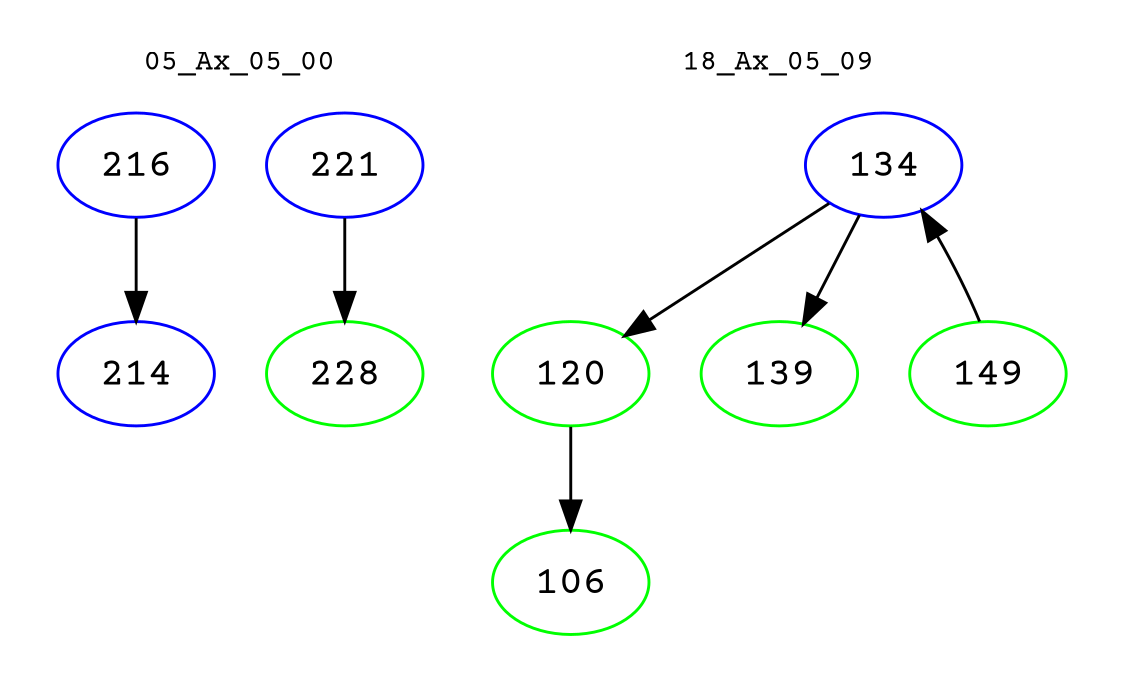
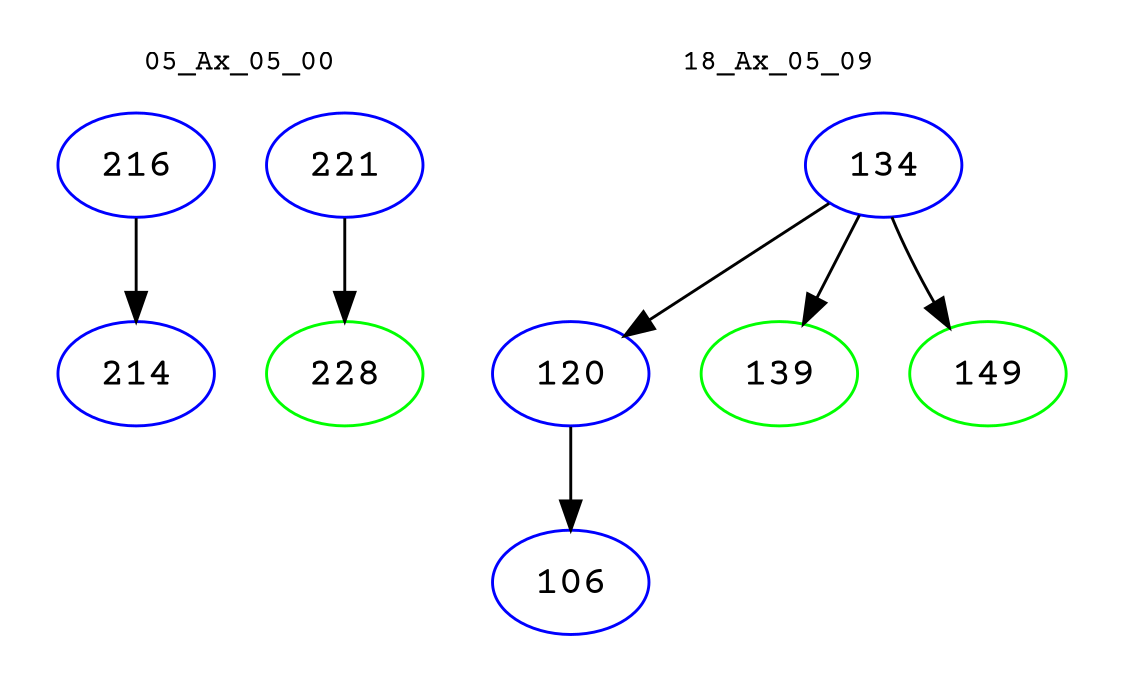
edge "149" -> "134": reversed
node "120": color green -> blue
node "106": color green -> blue
